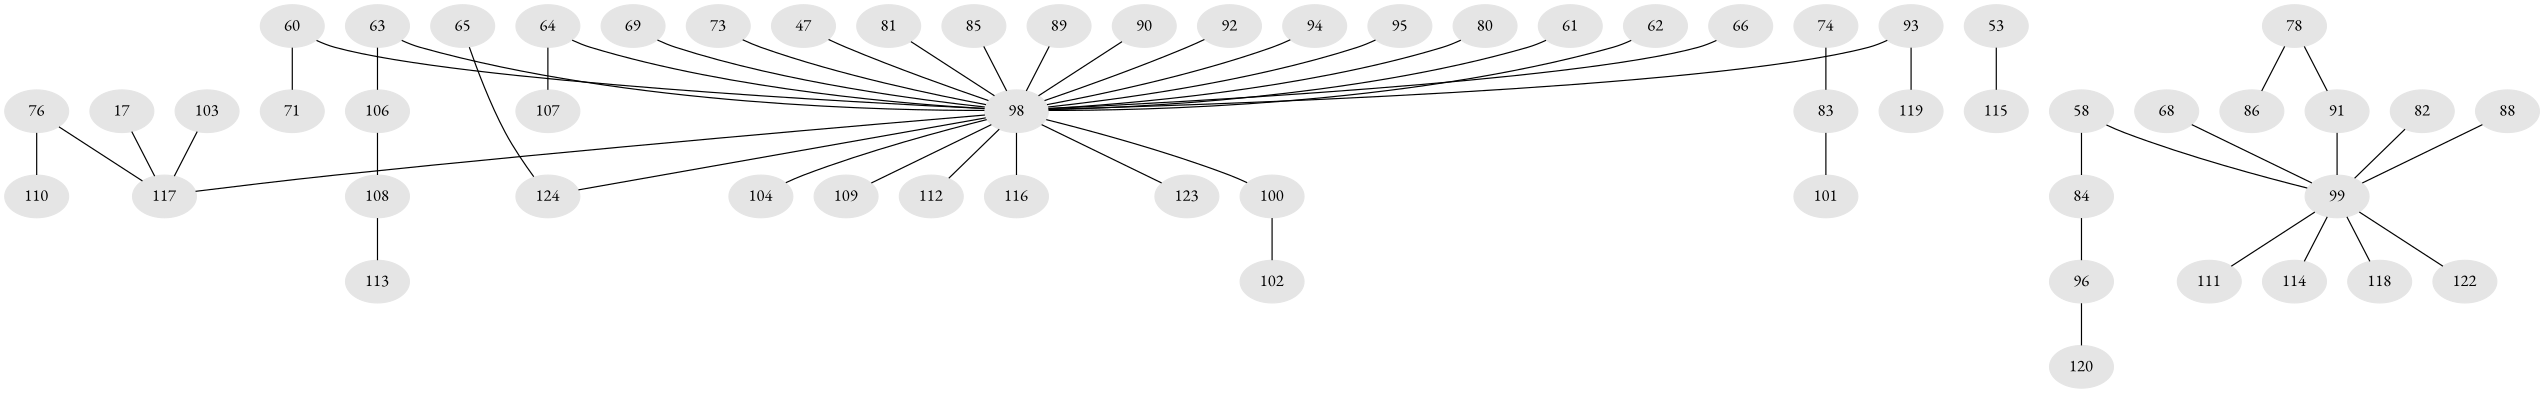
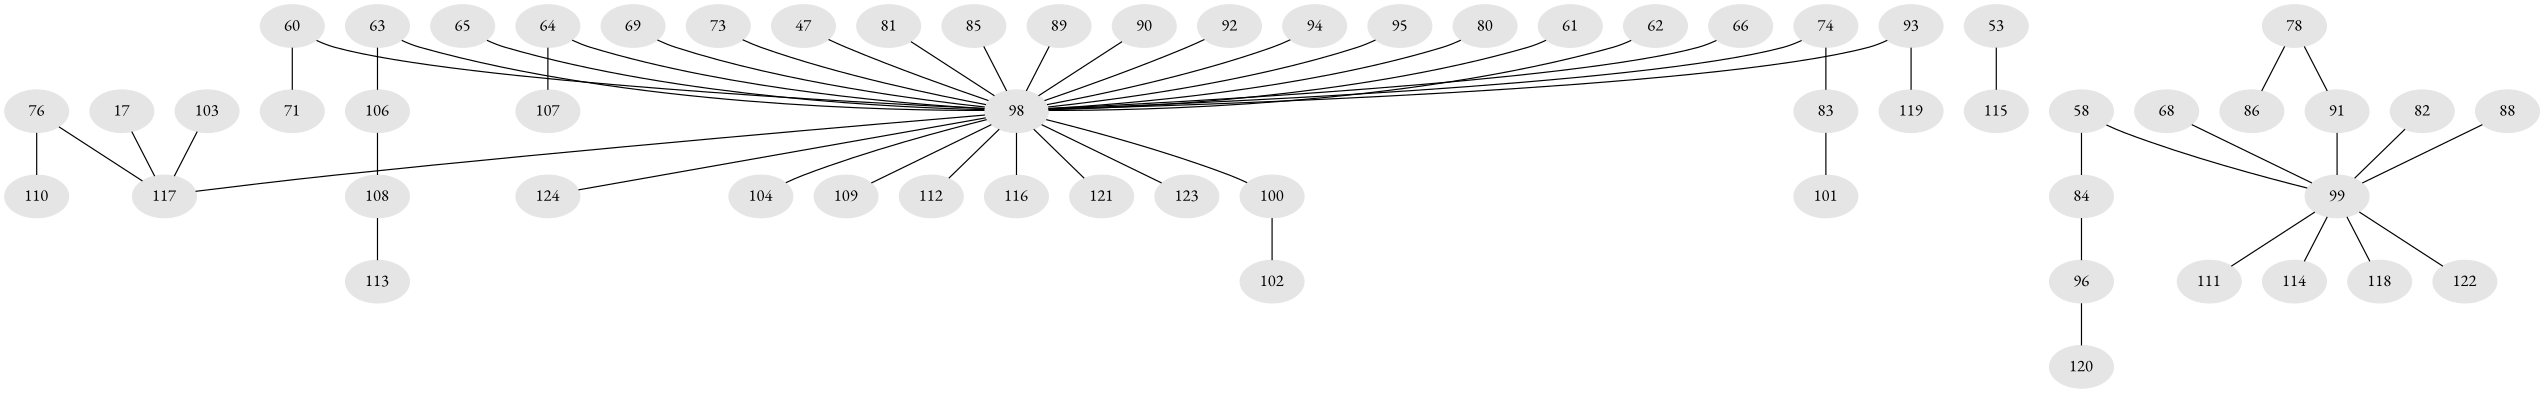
edge "74" -- "98": added
edge "65" -- "124": now "65" -- "98"
node "121": added
